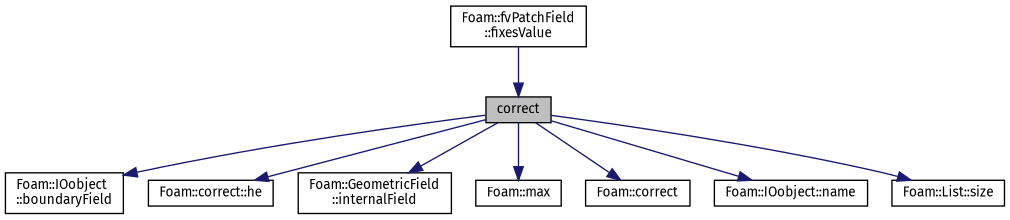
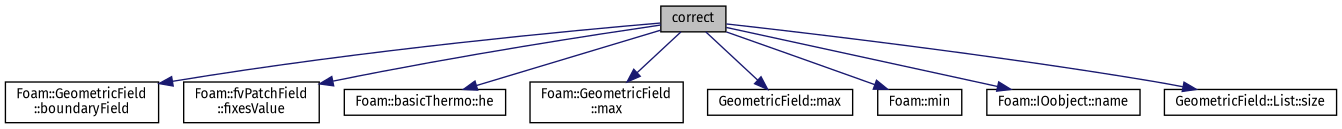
edge "Foam::fvPatchField ::fixesValue" -> "correct": reversed
node "Foam::IOobject ::boundaryField": label "Foam::IOobject ::boundaryField" -> "Foam::GeometricField ::boundaryField"
node "Foam::correct::he": label "Foam::correct::he" -> "Foam::basicThermo::he"
node "Foam::GeometricField ::internalField": label "Foam::GeometricField ::internalField" -> "Foam::GeometricField ::max"
node "Foam::max": label "Foam::max" -> "GeometricField::max"
node "Foam::correct": label "Foam::correct" -> "Foam::min"
node "Foam::List::size": label "Foam::List::size" -> "GeometricField::List::size"
